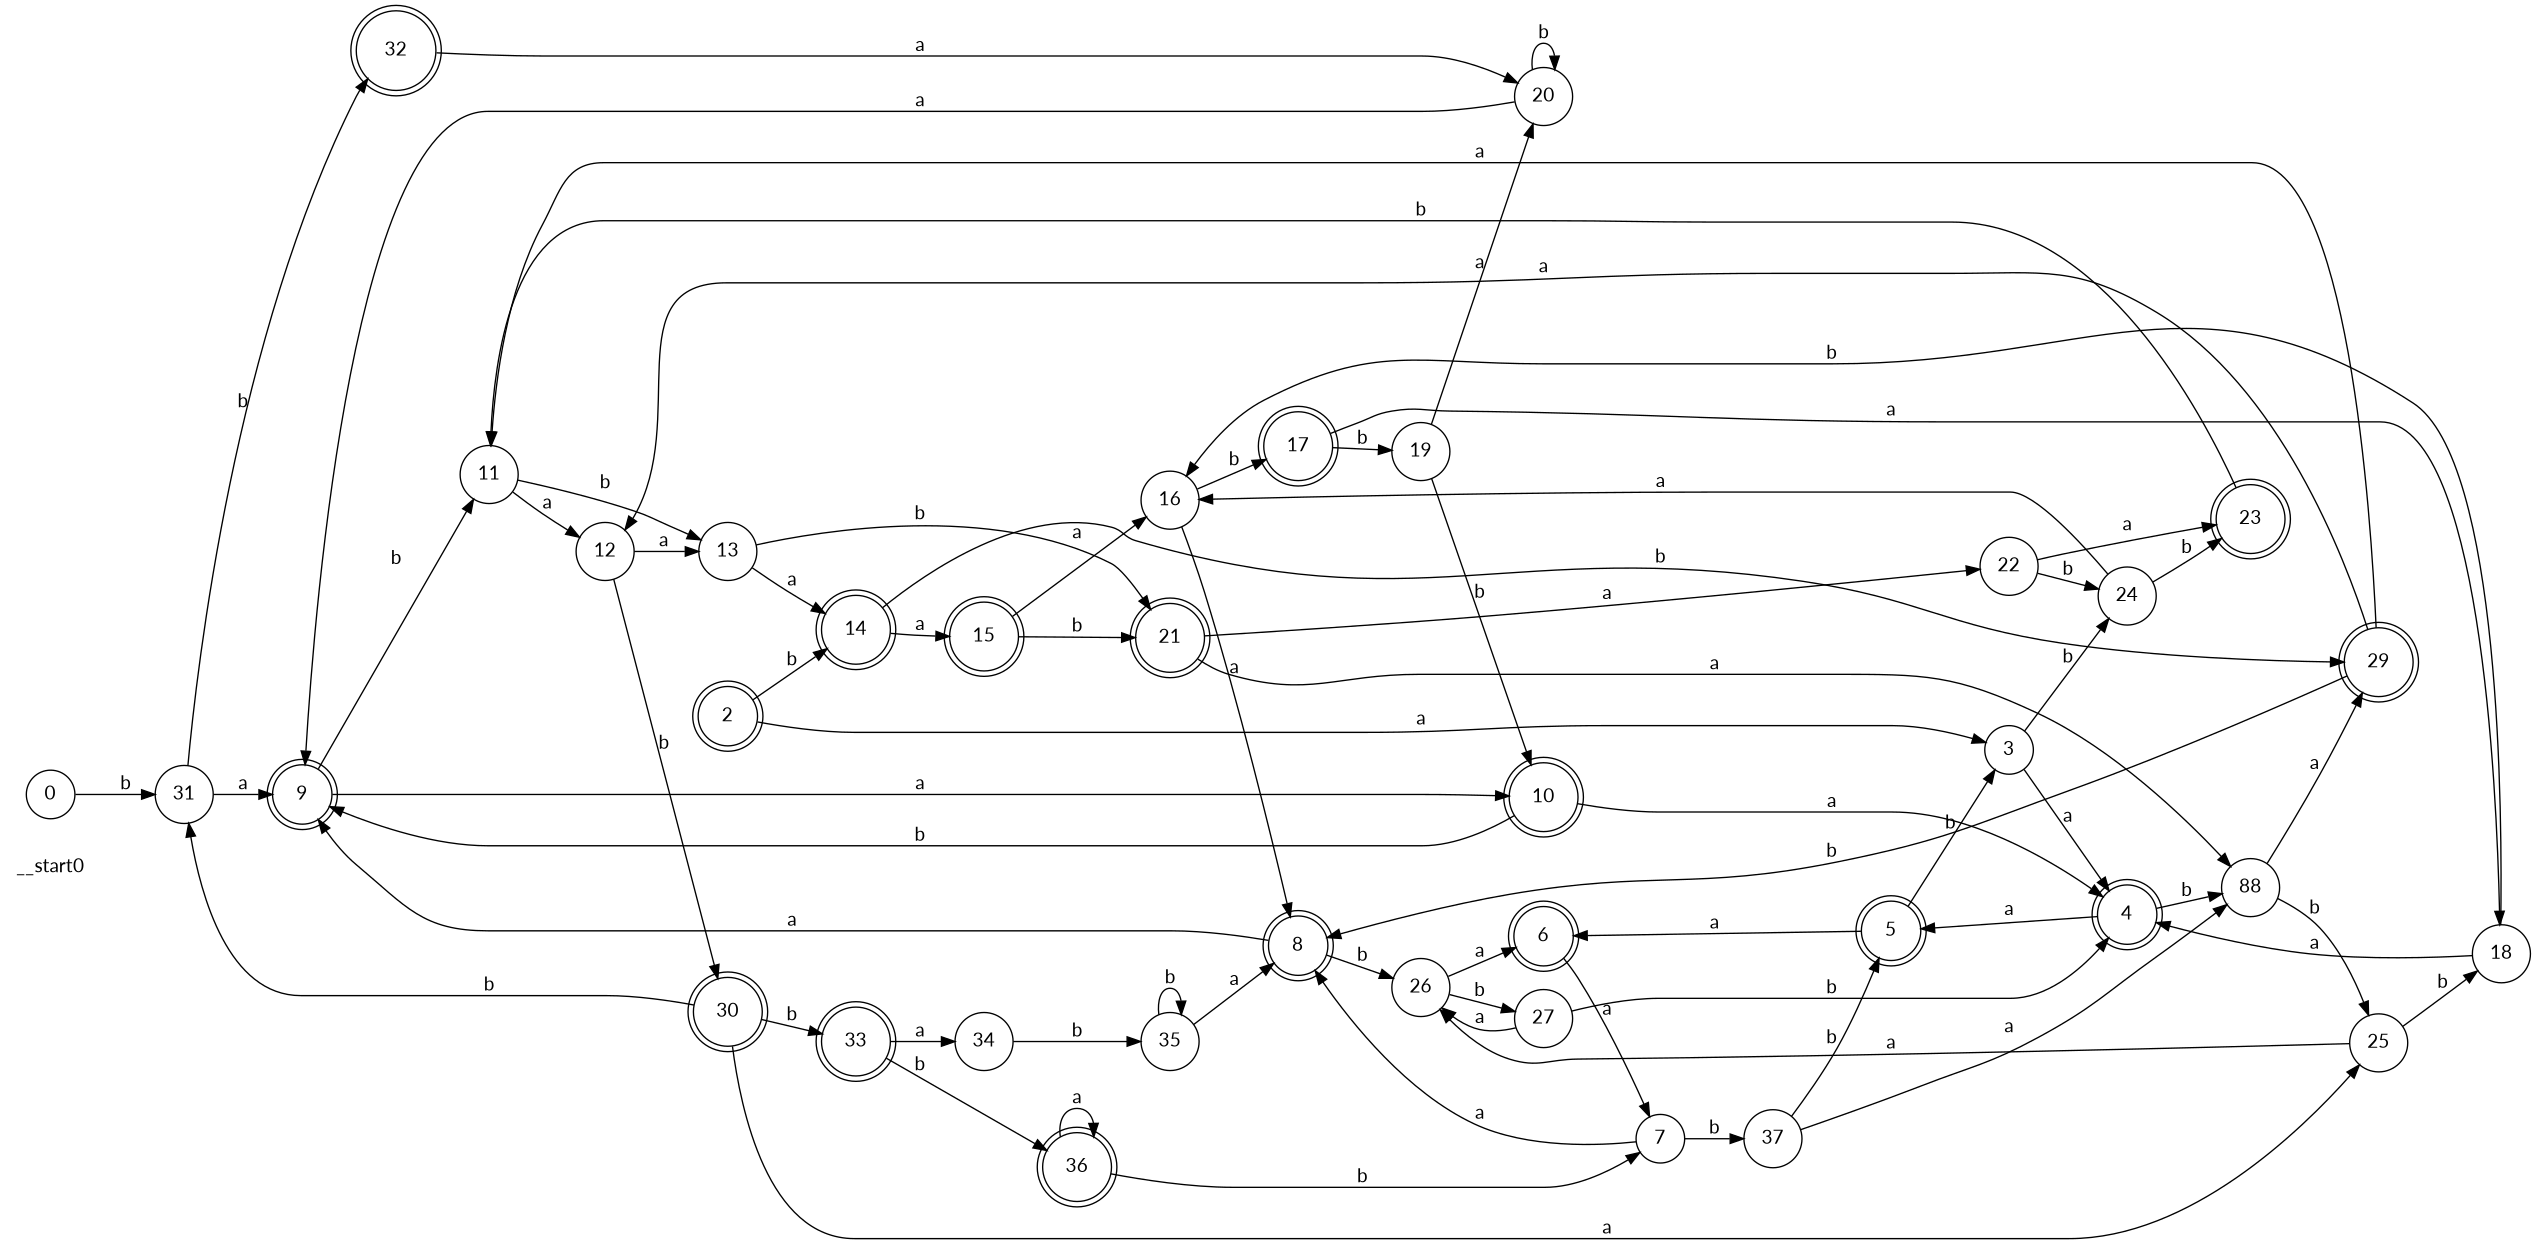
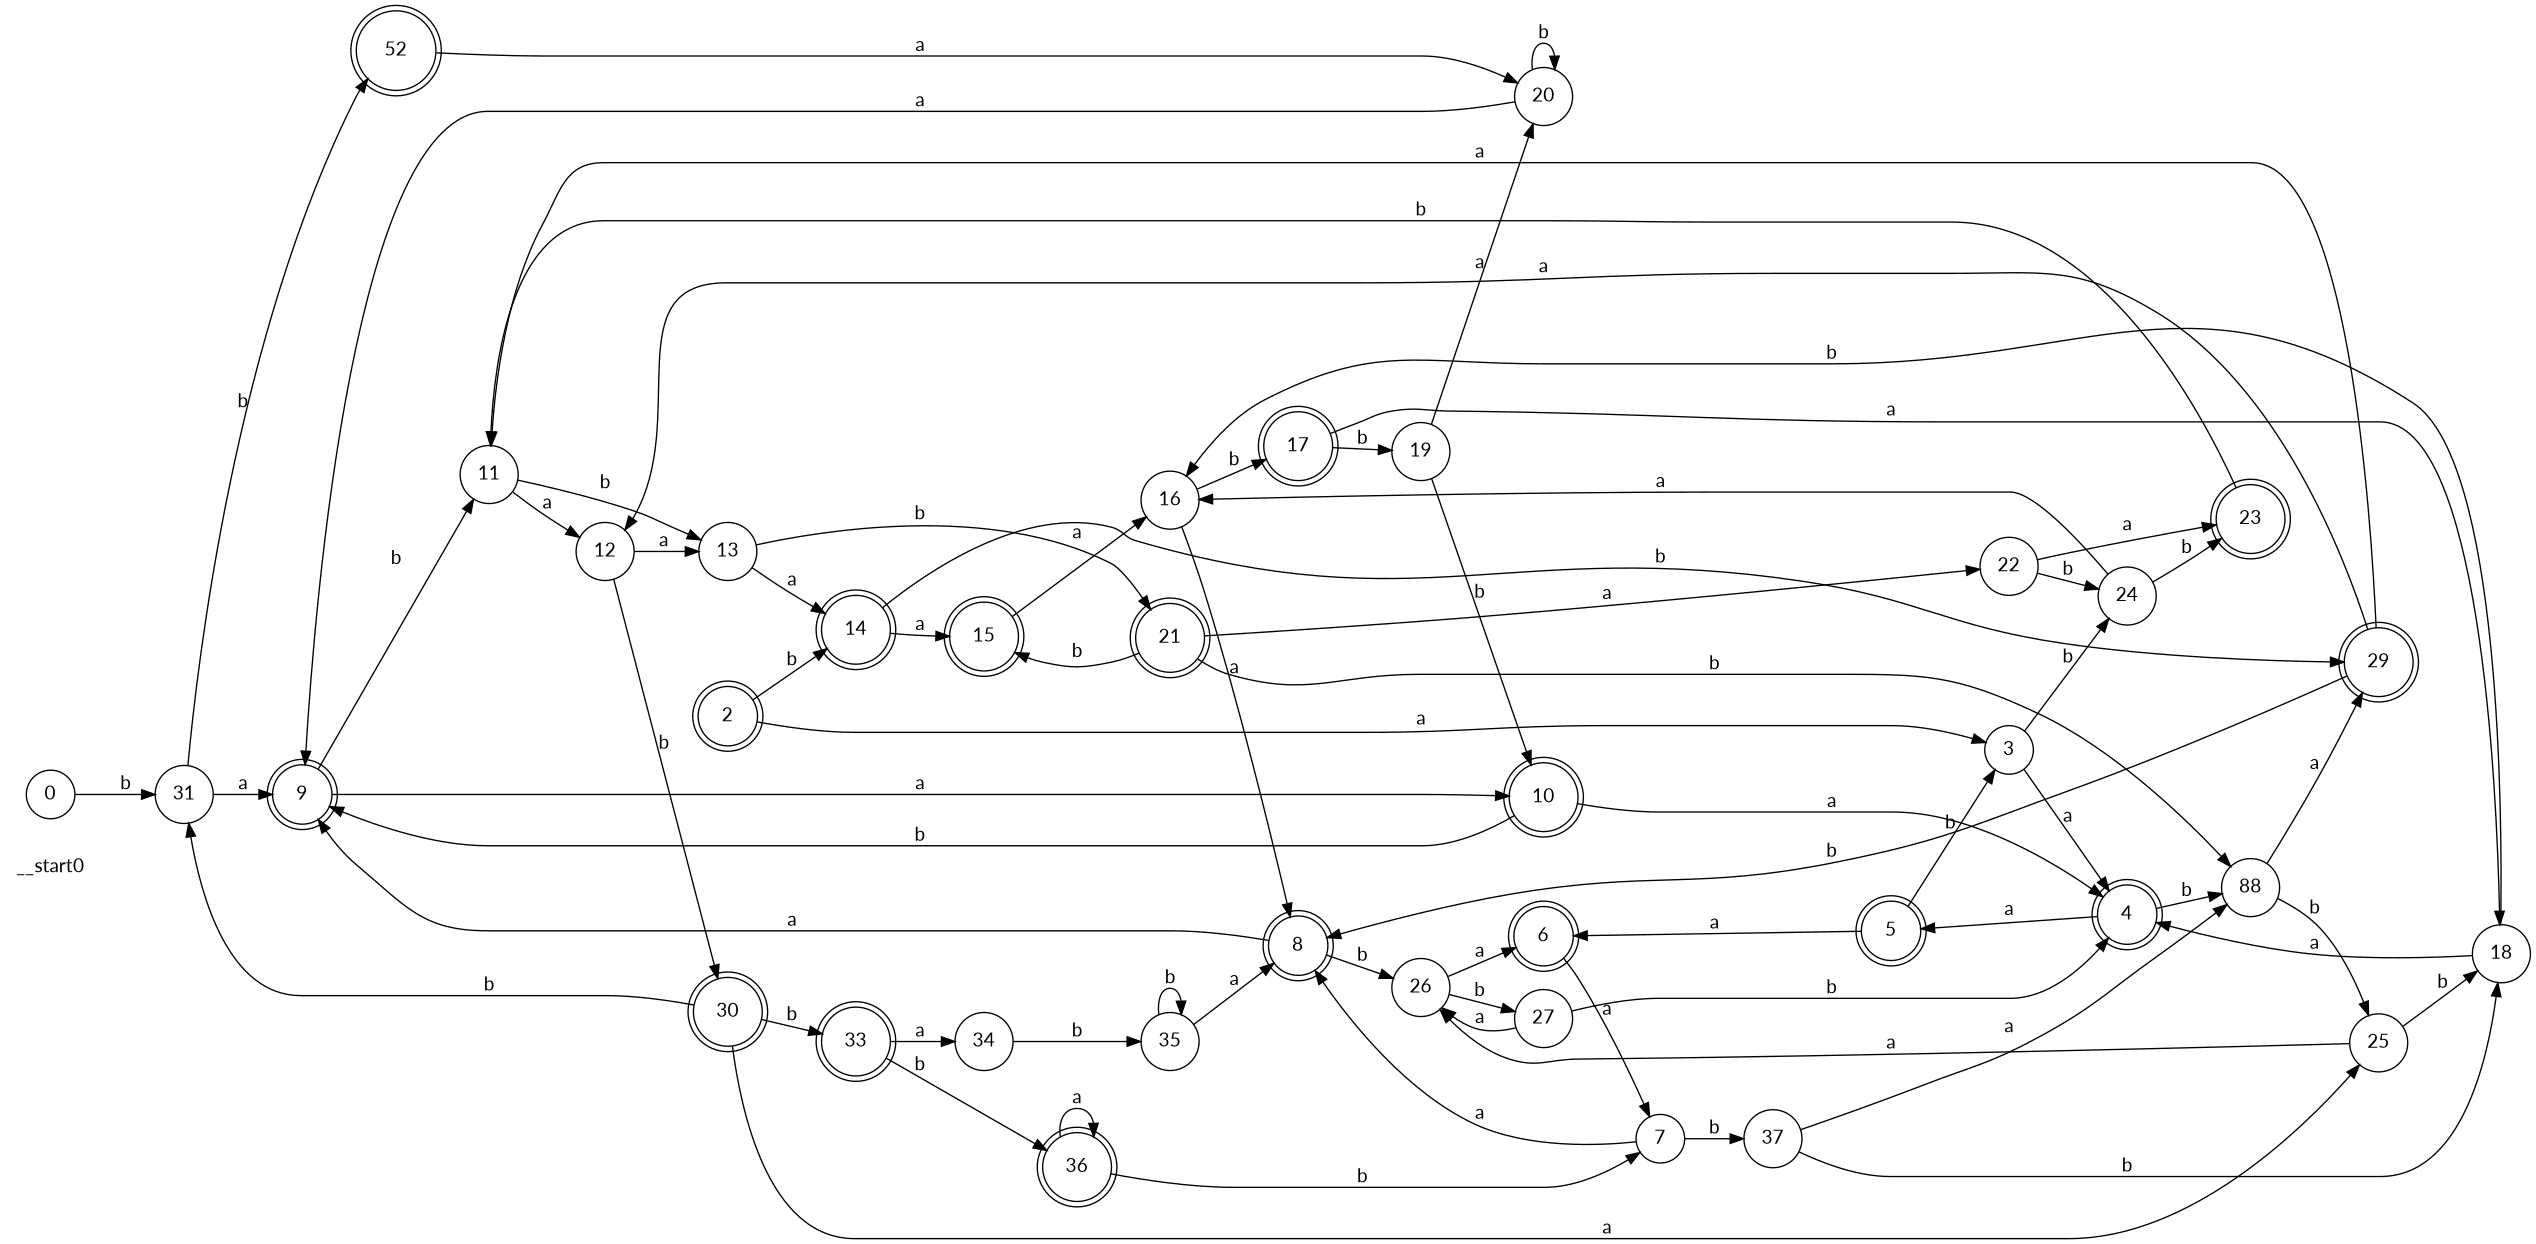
node "32": label "32" -> "52"
edge "15" -> "21": reversed
edge "21" -> "88": label "a" -> "b"
edge "37" -> "5": now "37" -> "18"
